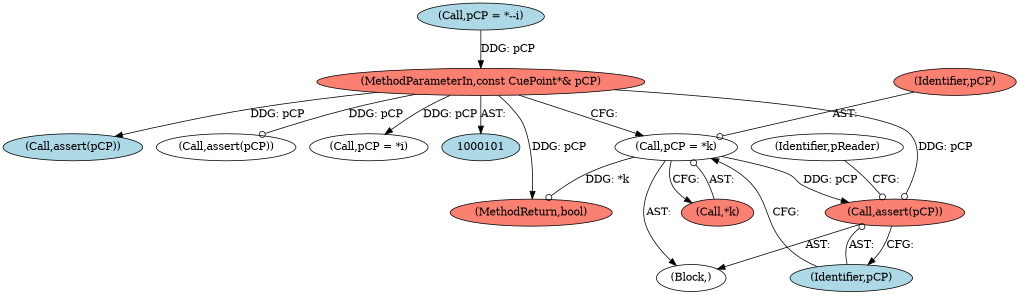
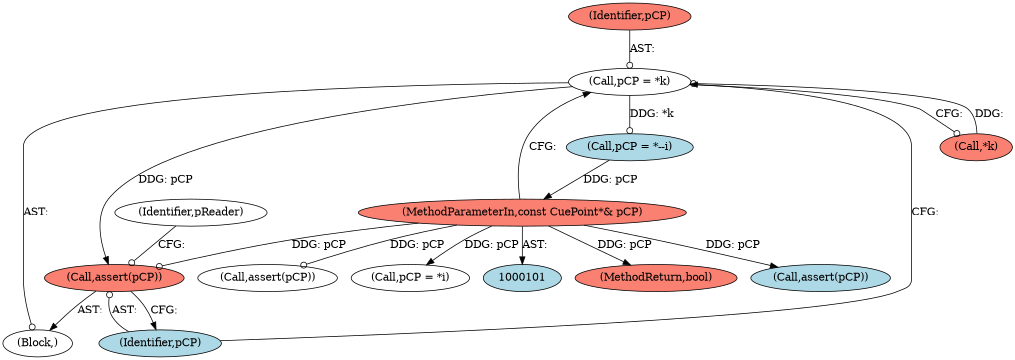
edge "(Call,pCP = *k)" -> "(MethodReturn,bool)": now "(Call,pCP = *k)" -> "(Call,pCP = *--i)"
edge "(Call,*k)" -> "(Call,pCP = *k)": label "AST: " -> "DDG: "
edge "(Call,pCP = *k)" -> "(Call,*k)": arrowhead normal -> odot
edge "(Call,pCP = *k)" -> "(Block,)": arrowhead normal -> odot
